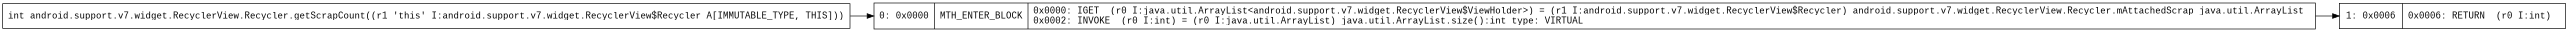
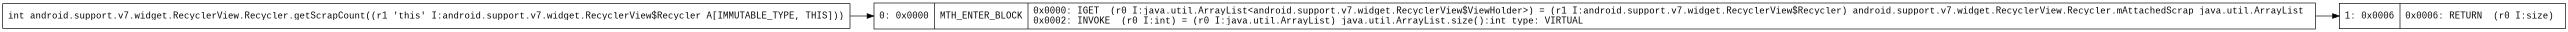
node "1: 0x0006": text "0x0006: RETURN  (r0 I:int)" -> "0x0006: RETURN  (r0 I:size)"
